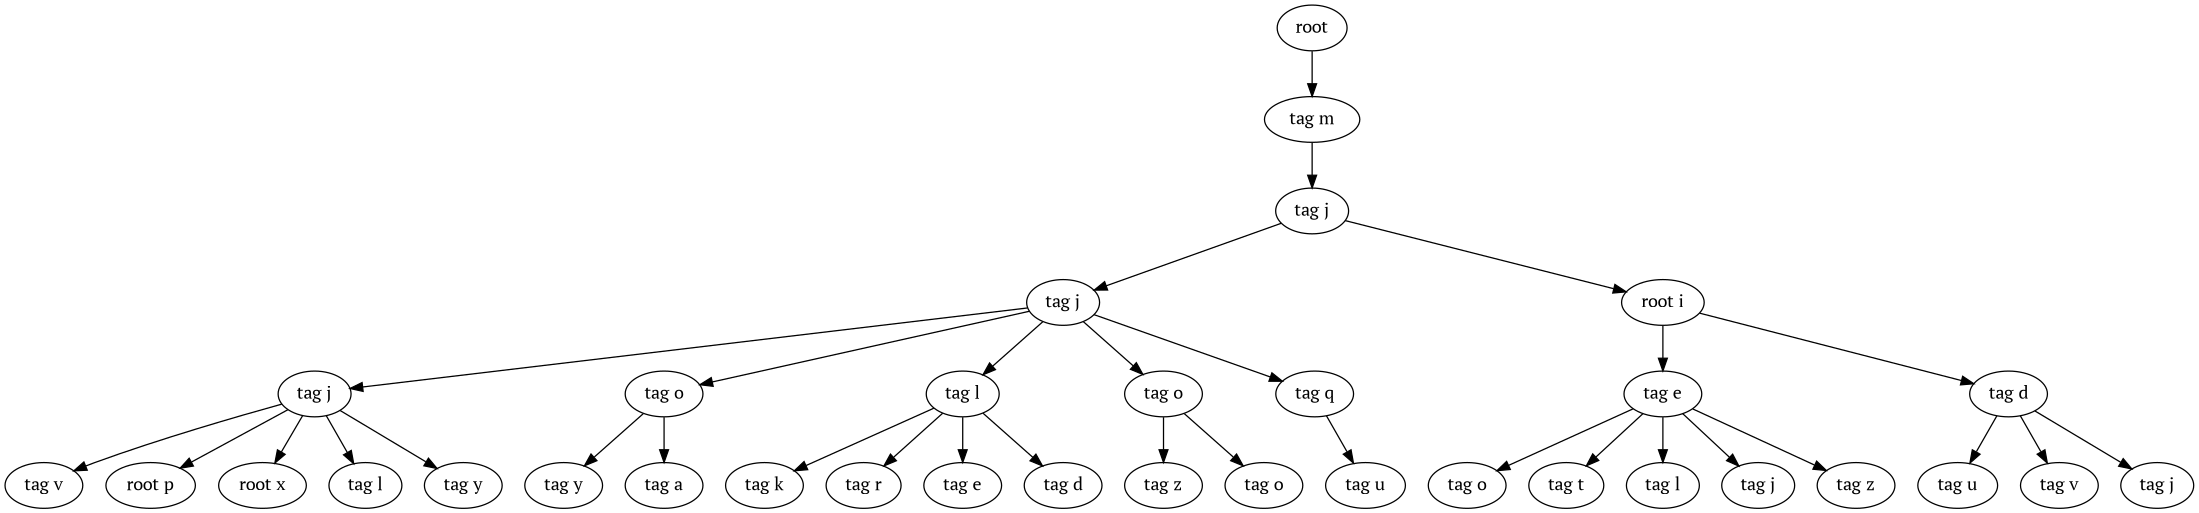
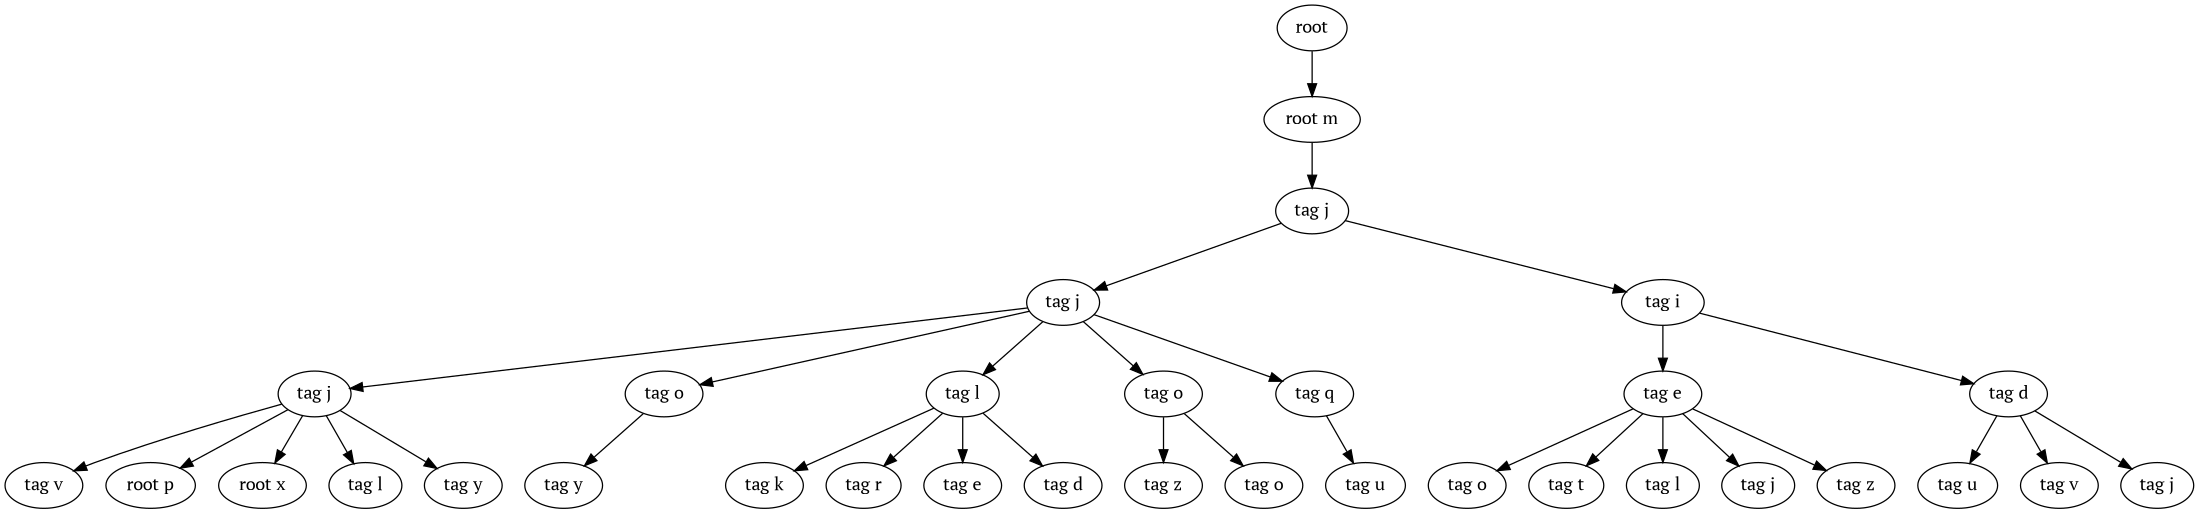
node "tag m": label "tag m" -> "root m"
node "root i": label "root i" -> "tag i"
node "tag a": removed
